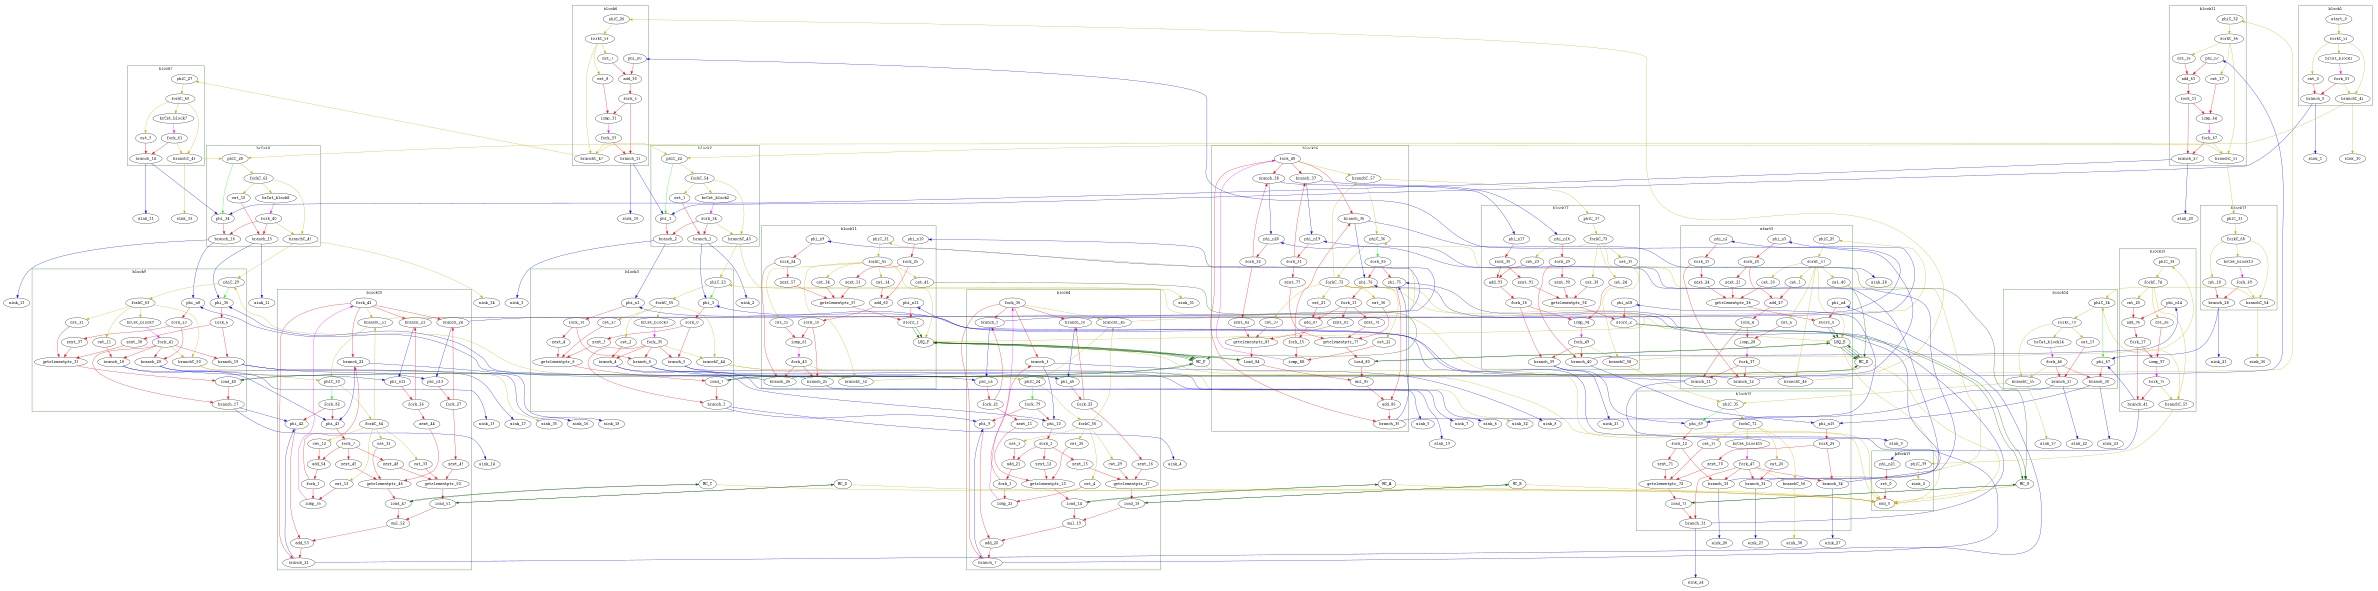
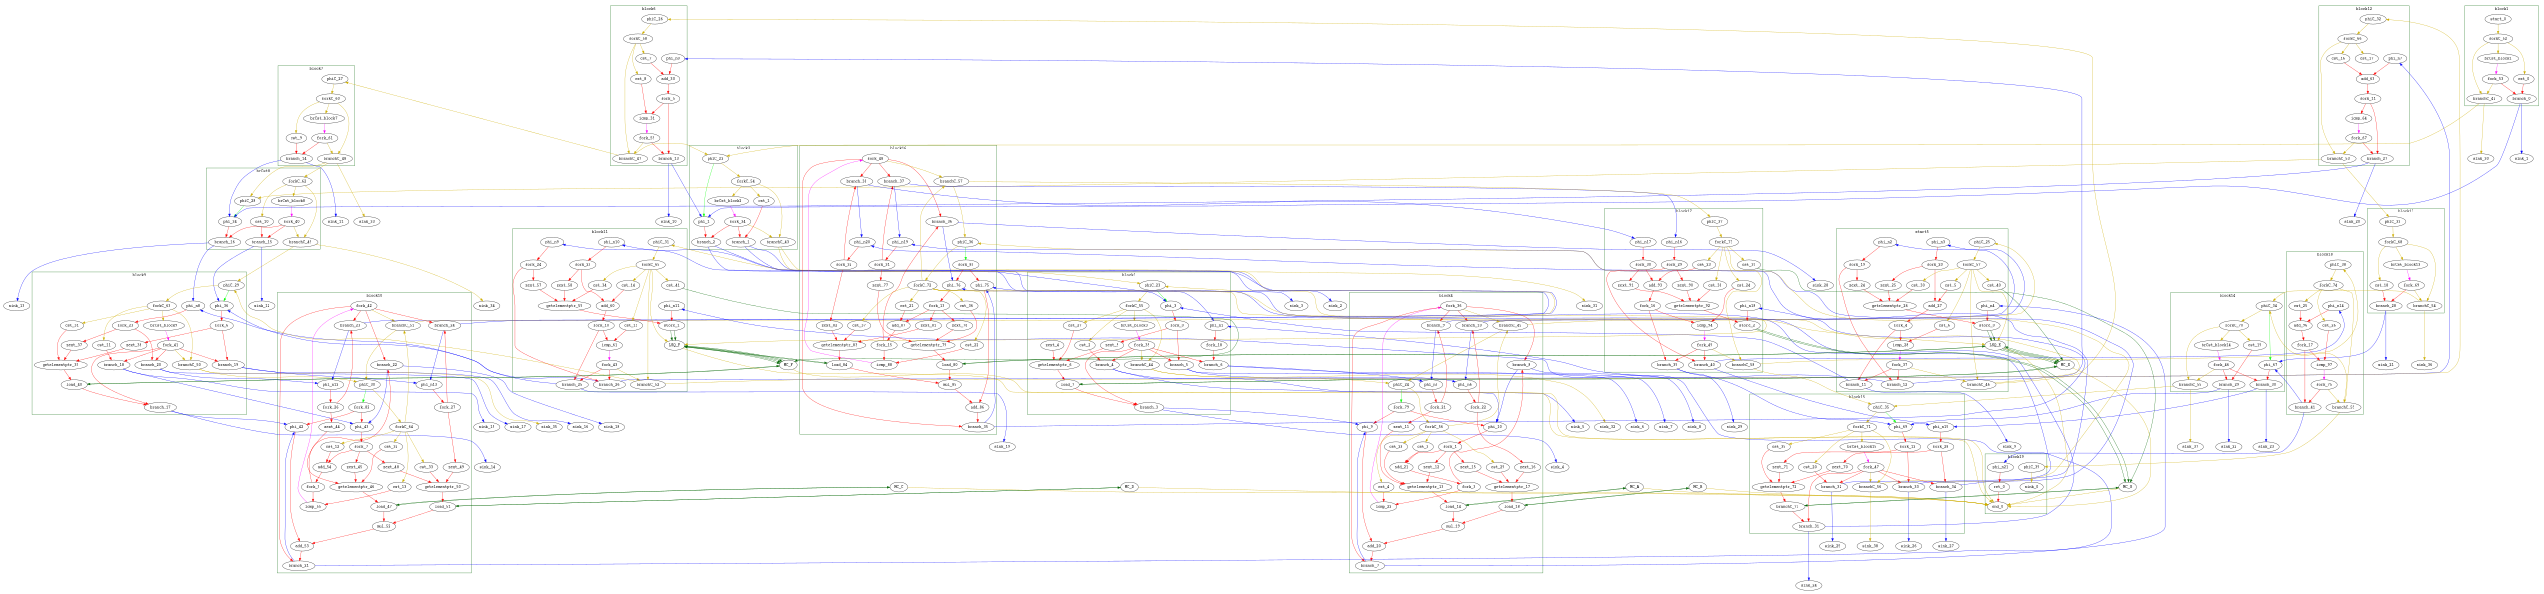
edge "cst_17" -> "icmp_64": removed
edge "phiC_28" -> "forkC_62": now "branchC_48" -> "forkC_62"
edge "fork_18" -> "zext_4": removed
node "load_73": label "load_73" -> "branchC_73"
